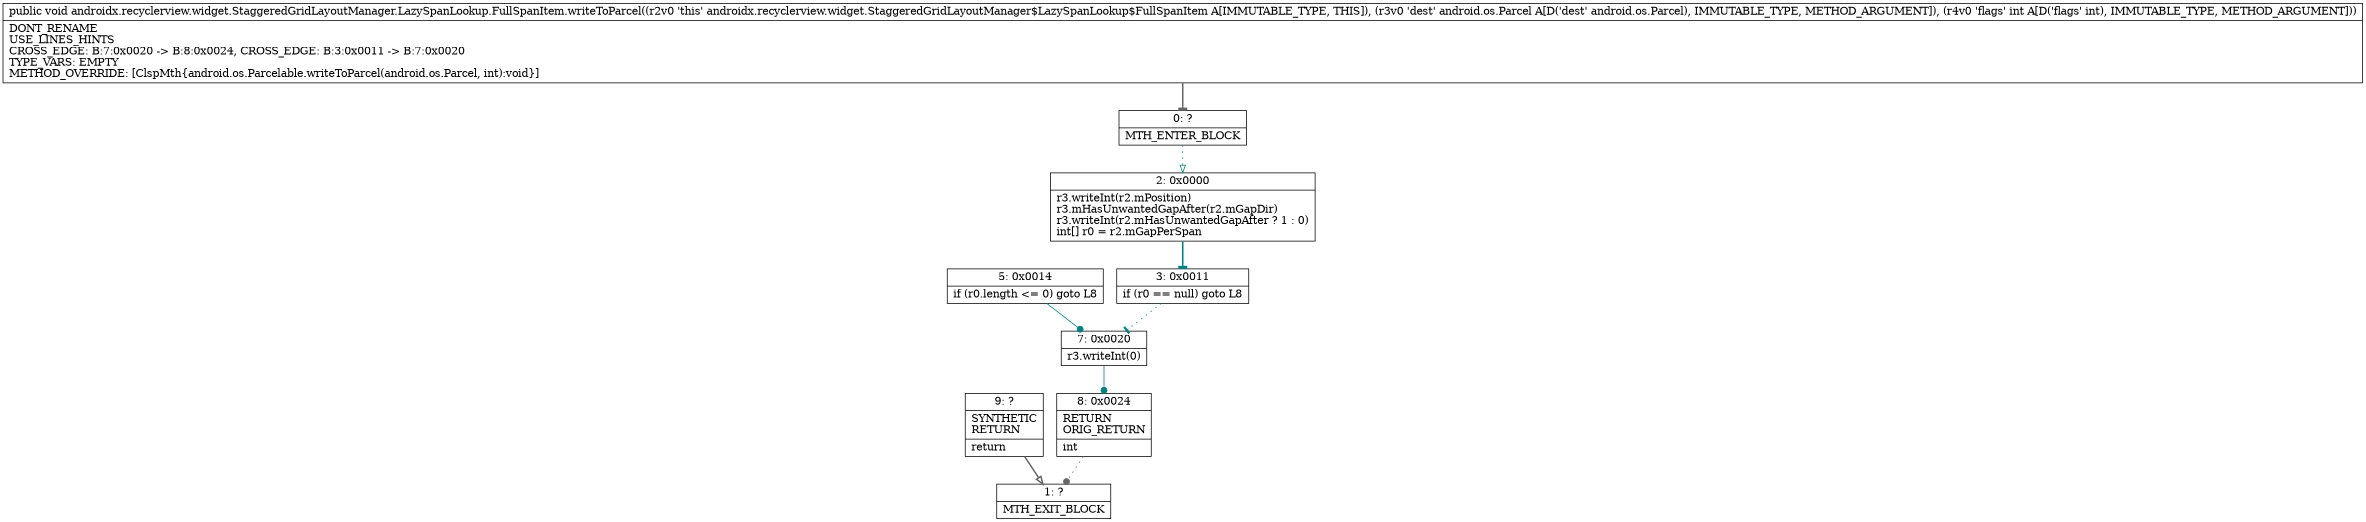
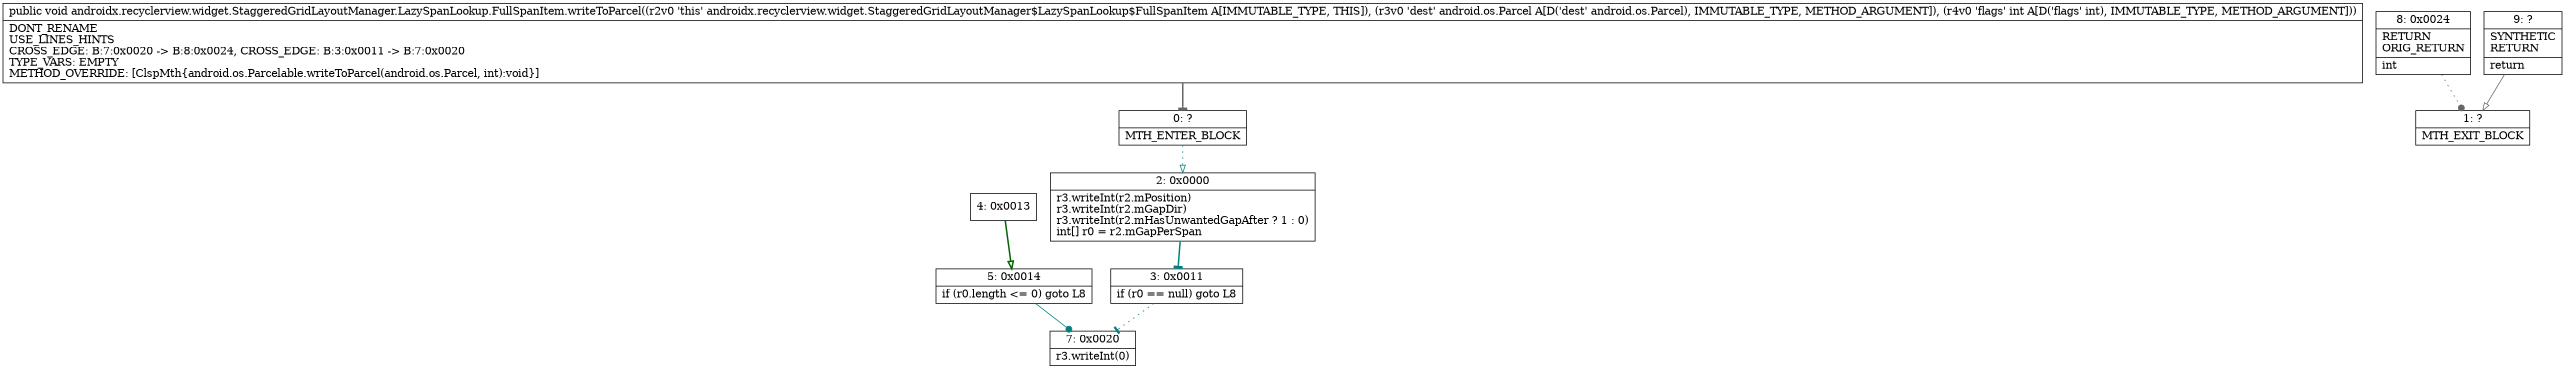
node "4: 0x0013": added
node "2: 0x0000": text "r3.mHasUnwantedGapAfter(r2.mGapDir)" -> "r3.writeInt(r2.mGapDir)"
edge "7: 0x0020" -> "8: 0x0024": removed
edge "9: ?" -> "1: ?": style bold -> solid
